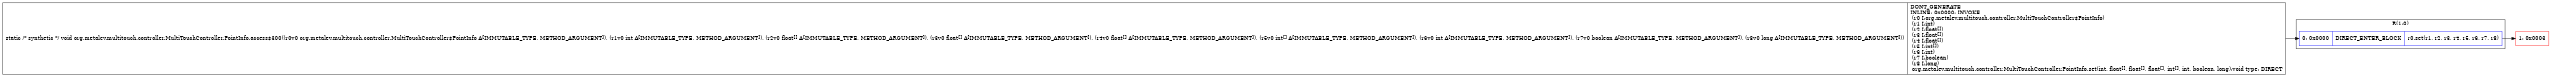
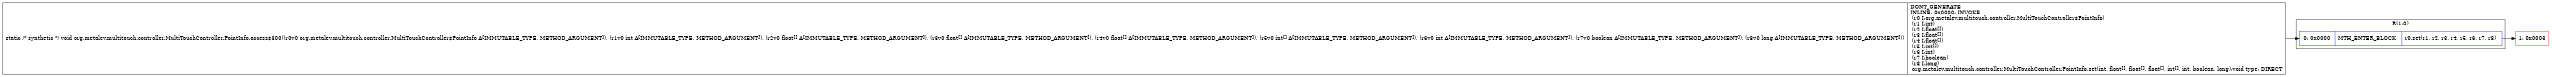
node "0: 0x0000": text "DIRECT_ENTER_BLOCK" -> "MTH_ENTER_BLOCK"
